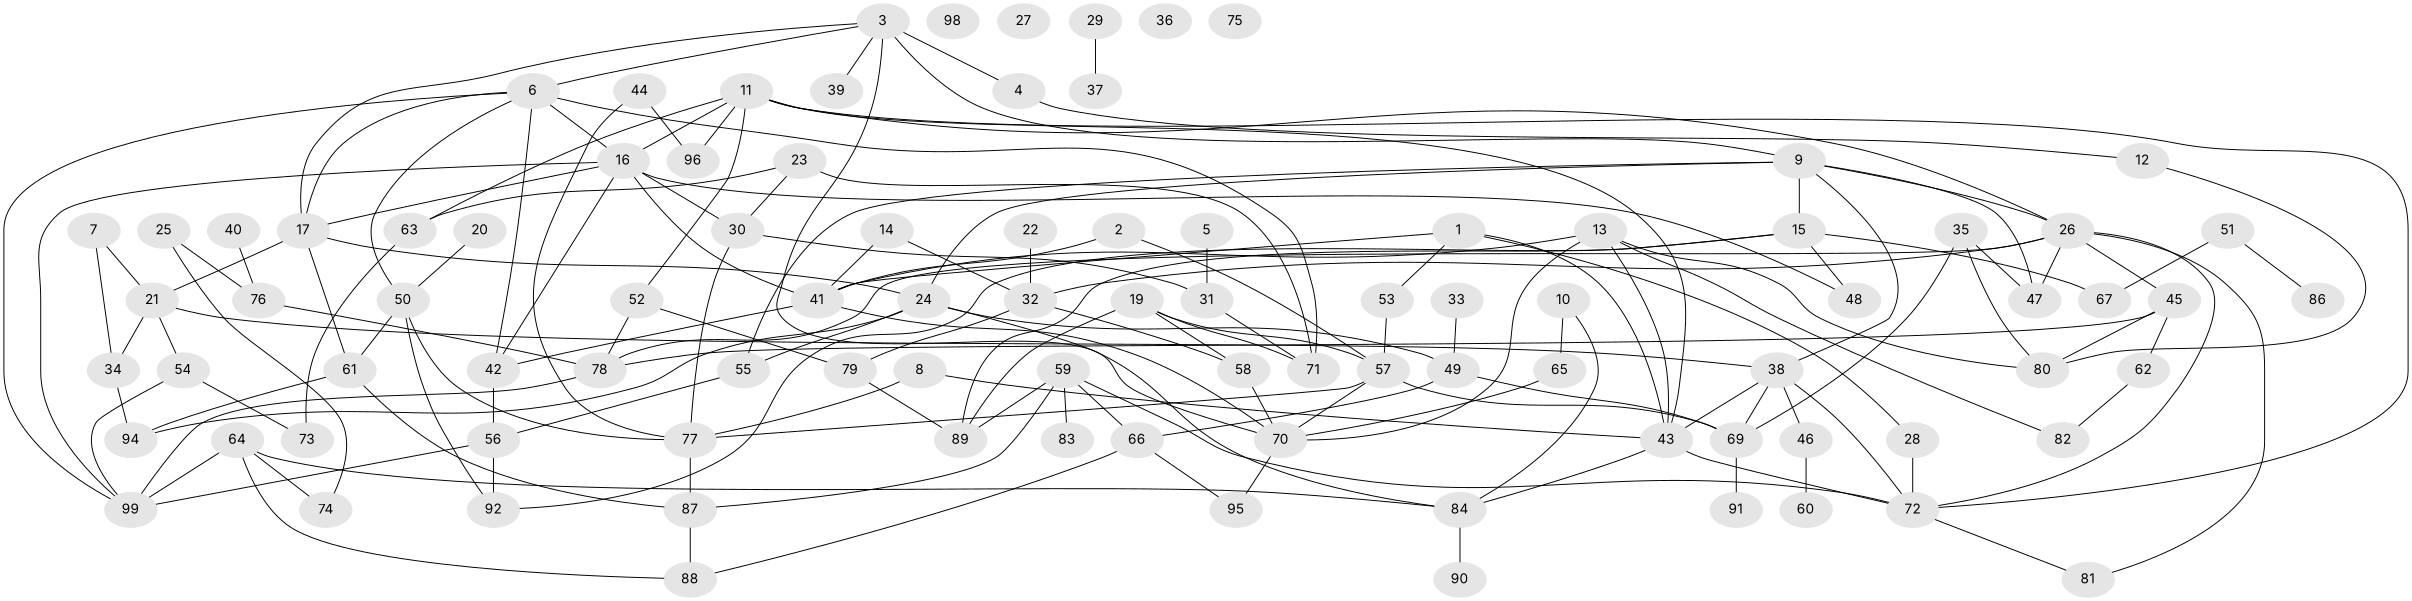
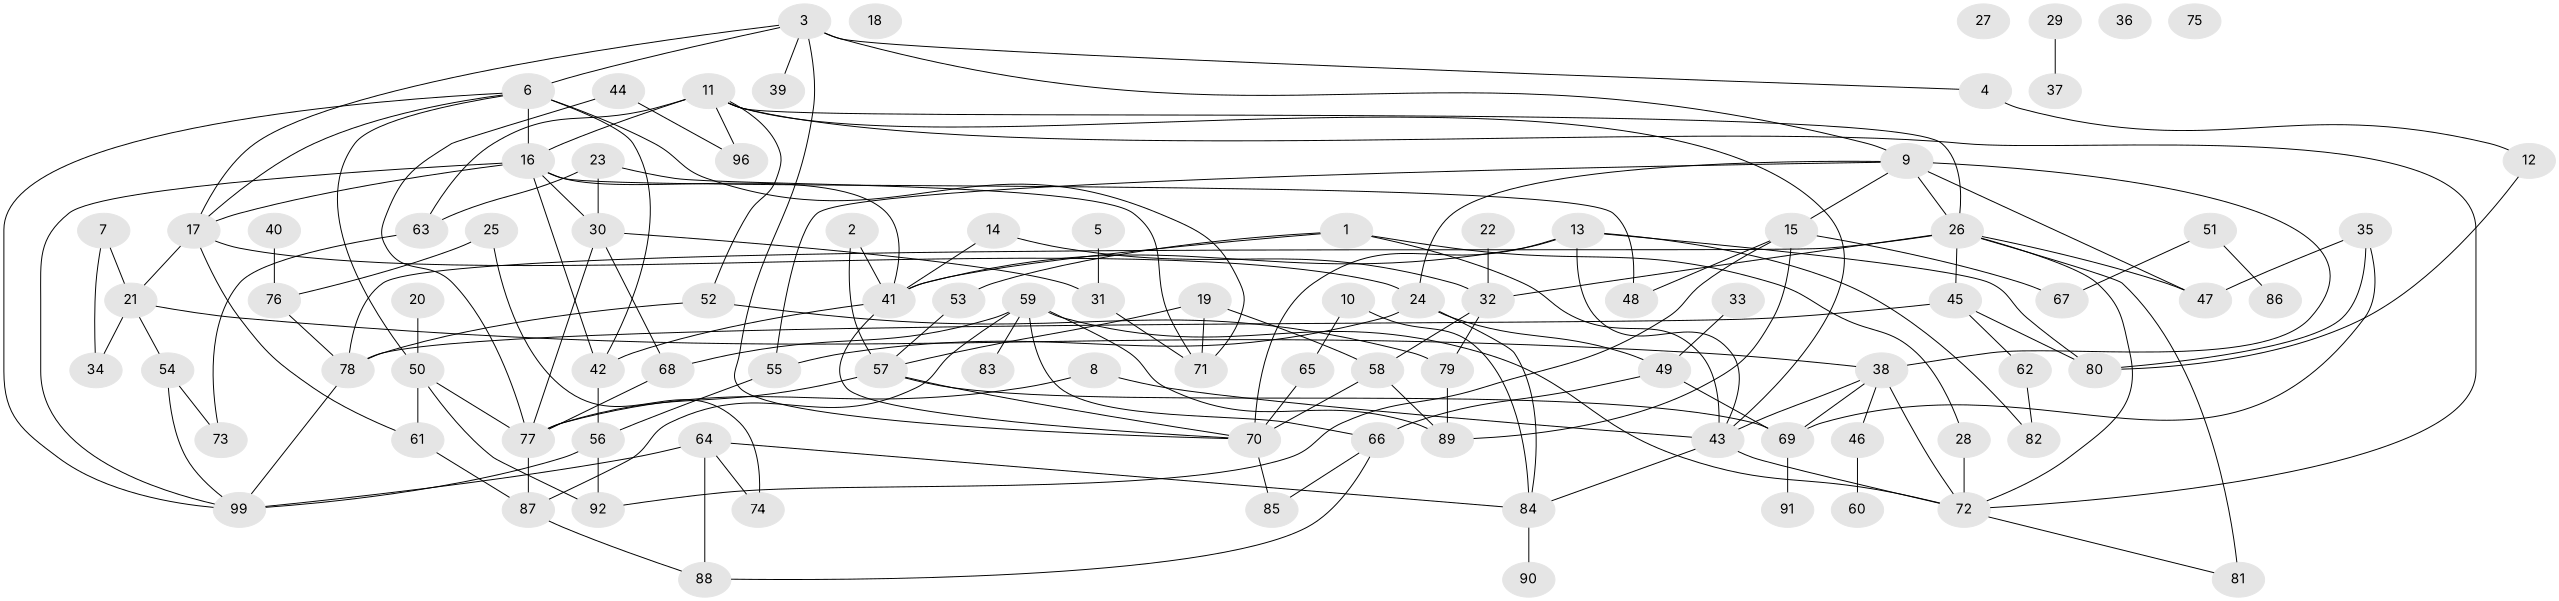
node "98": label "98" -> "18"
edge "19" -- "89": now "58" -- "89"
node "68": added
node "94": removed
node "95": label "95" -> "85"
